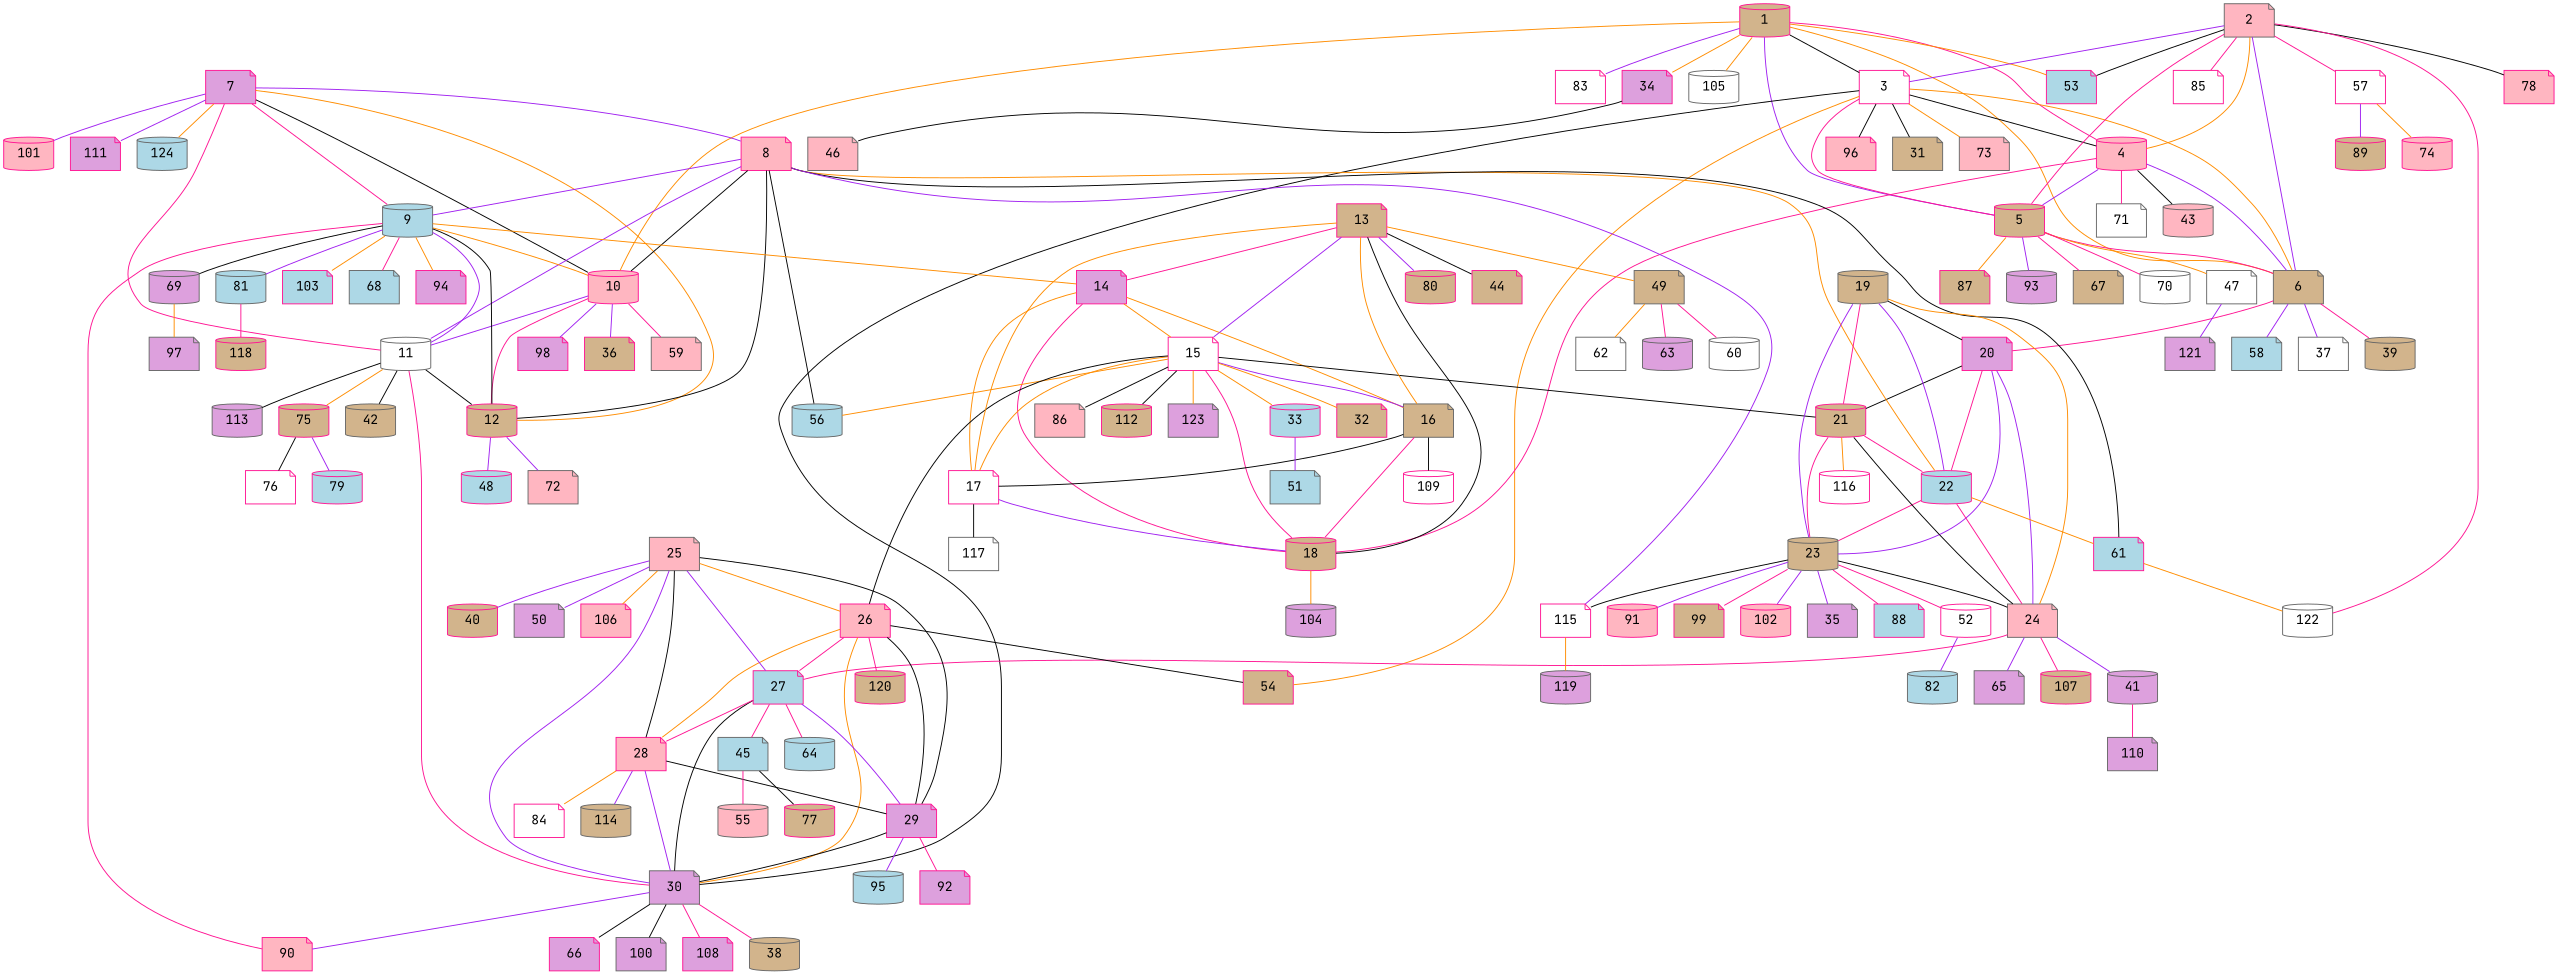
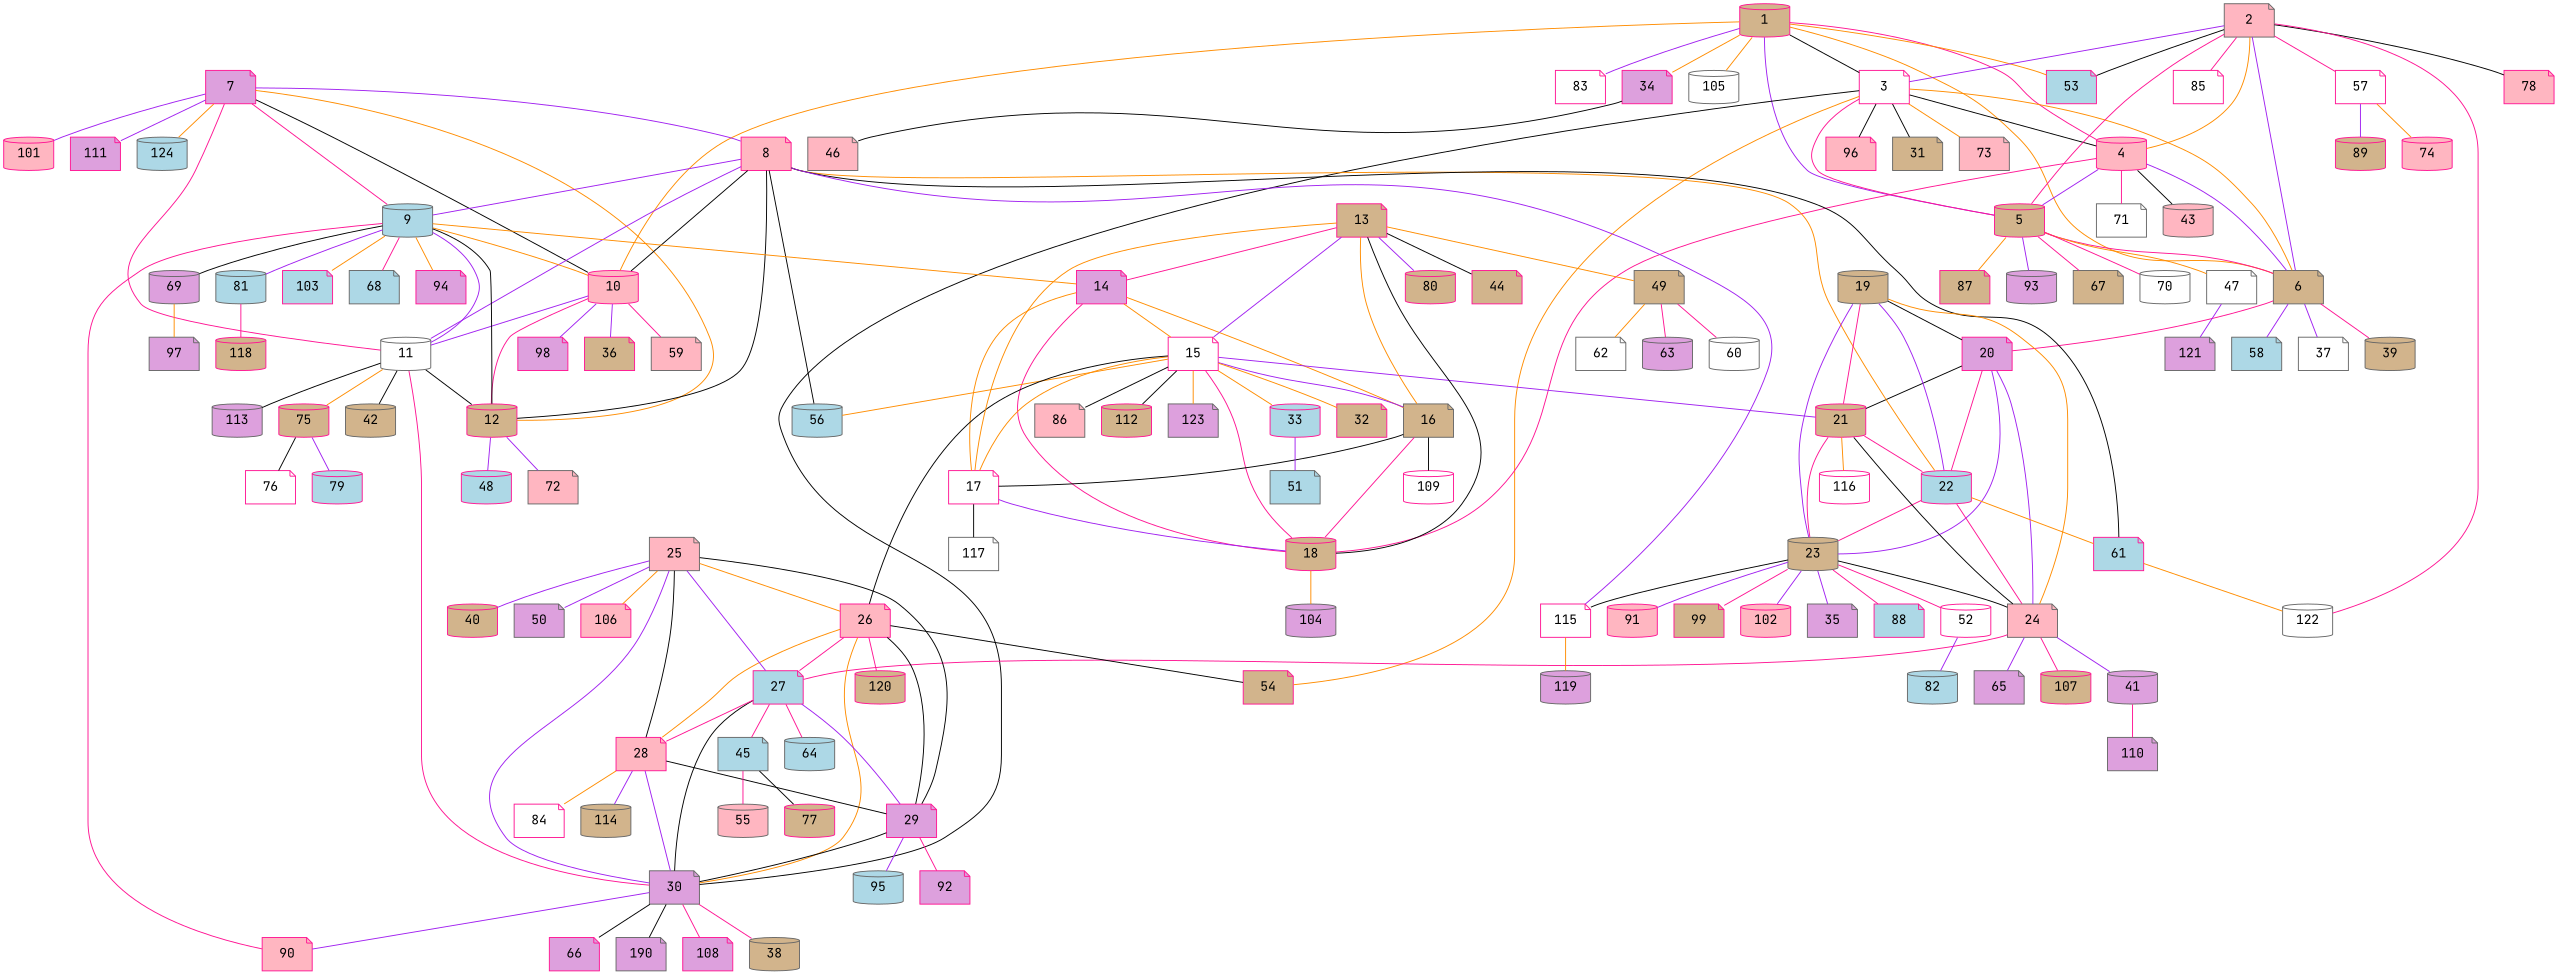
edge "15" -- "21": color black -> purple
node "100": label "100" -> "190"
